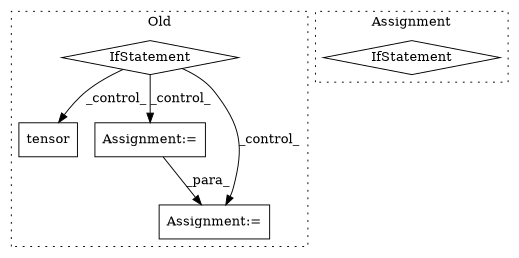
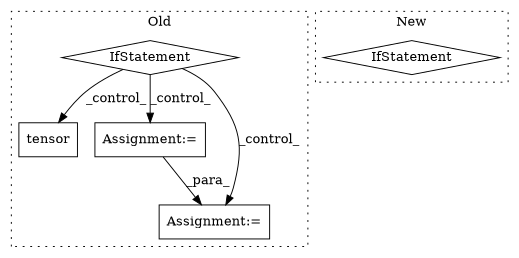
cluster "Assignment": label "Assignment" -> "New"
